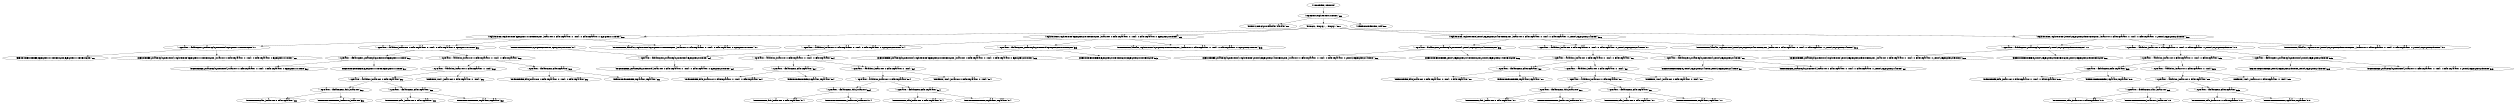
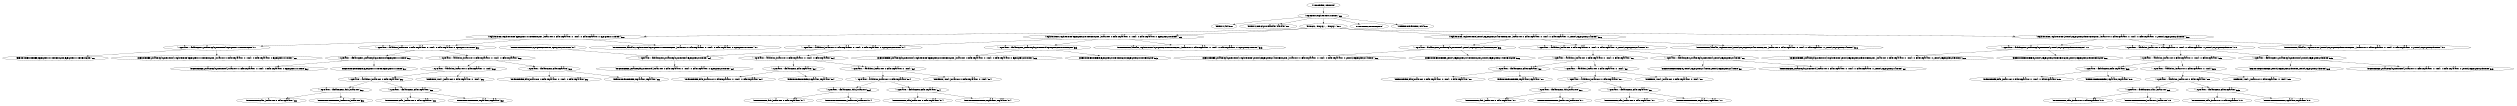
node "(PARAM,this)": added
node "(MODIFIER,PROTECTED)": added
